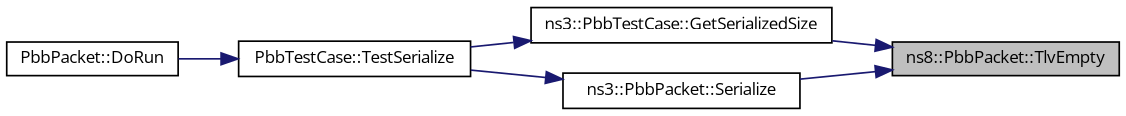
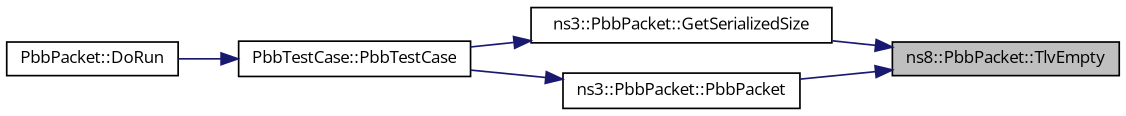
node "ns3::PbbTestCase::GetSerializedSize": label "ns3::PbbTestCase::GetSerializedSize" -> "ns3::PbbPacket::GetSerializedSize"
node "PbbTestCase::TestSerialize": label "PbbTestCase::TestSerialize" -> "PbbTestCase::PbbTestCase"
node "ns3::PbbPacket::Serialize": label "ns3::PbbPacket::Serialize" -> "ns3::PbbPacket::PbbPacket"
